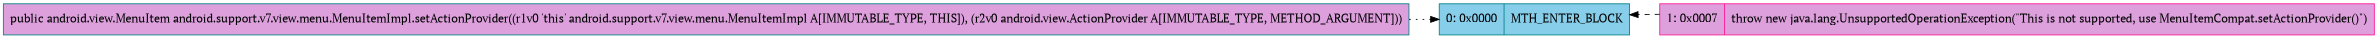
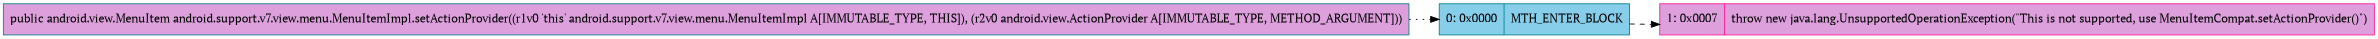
edge "1: 0x0007" -> "0: 0x0000": reversed
